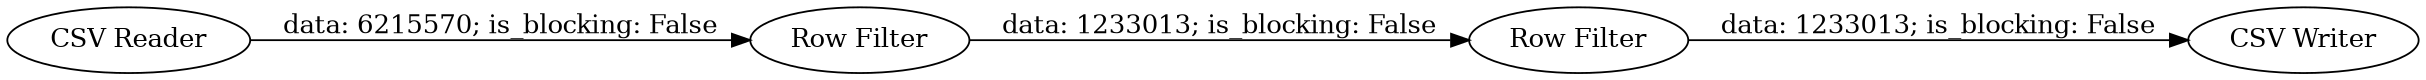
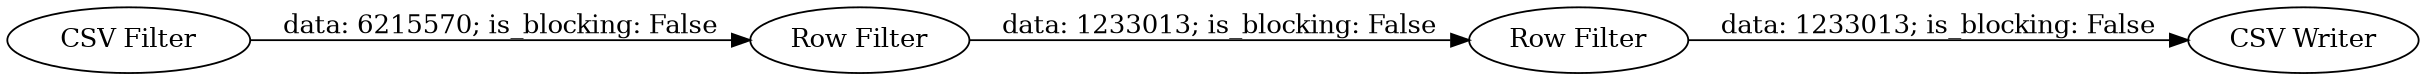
node "CSV Reader": label "CSV Reader" -> "CSV Filter"
